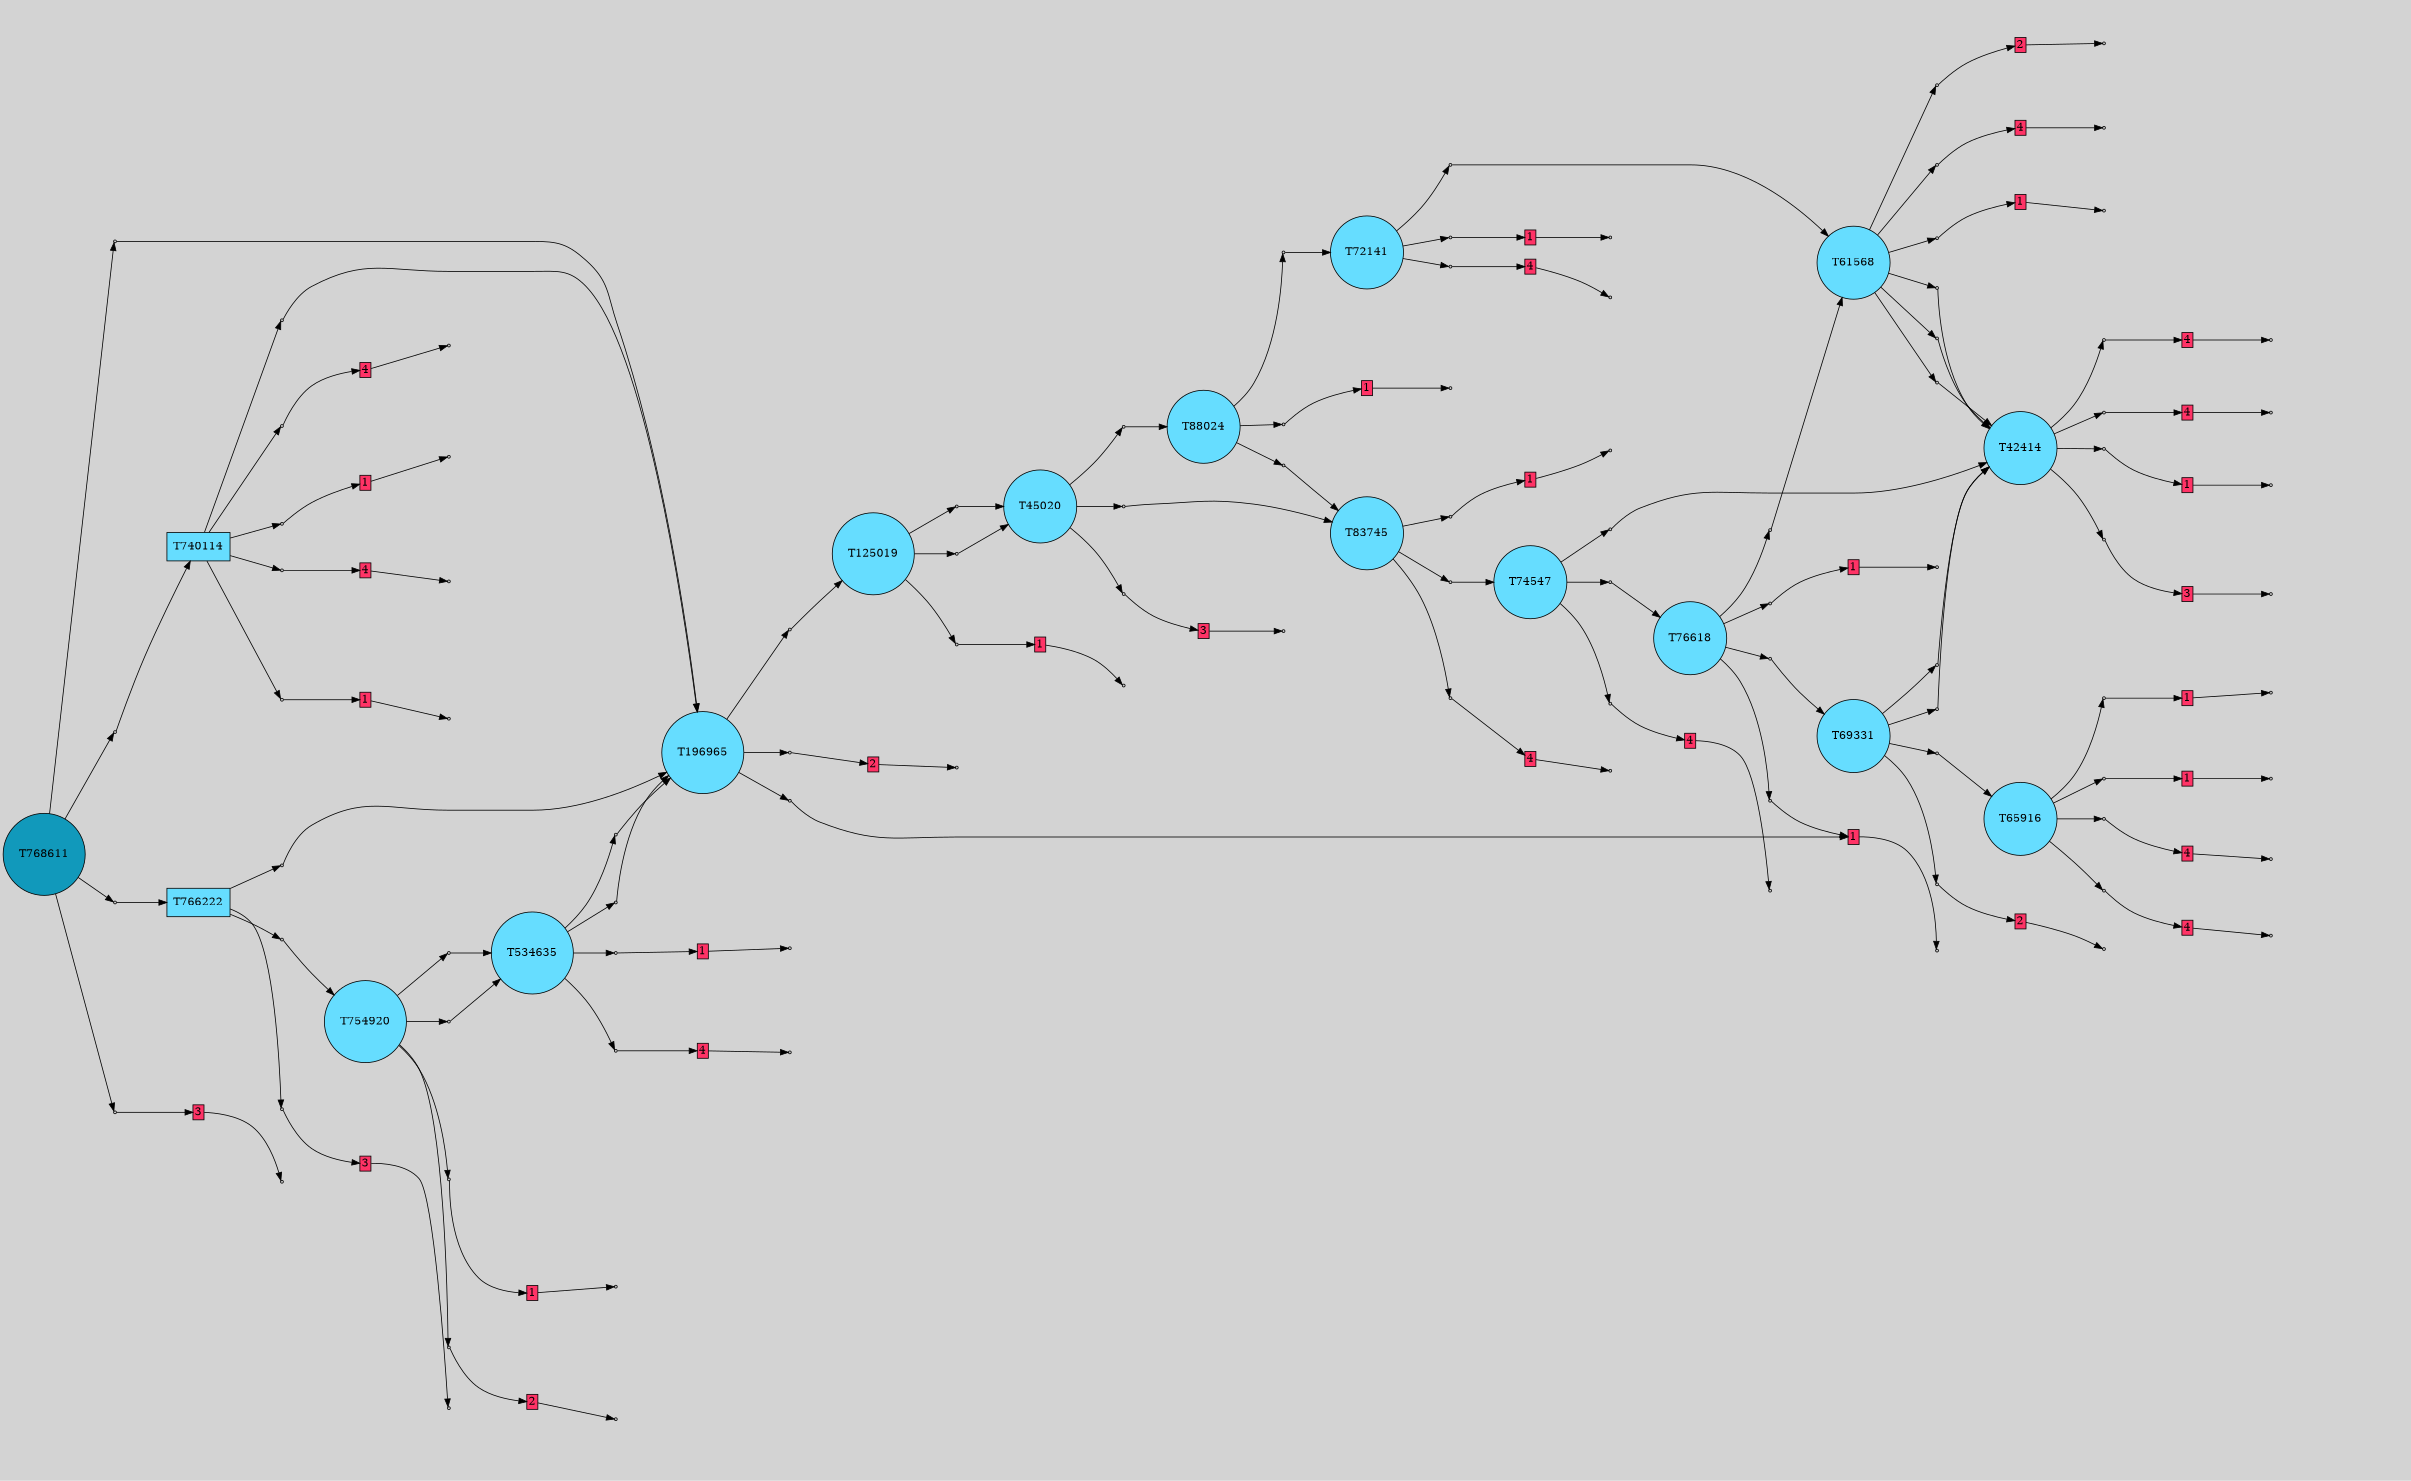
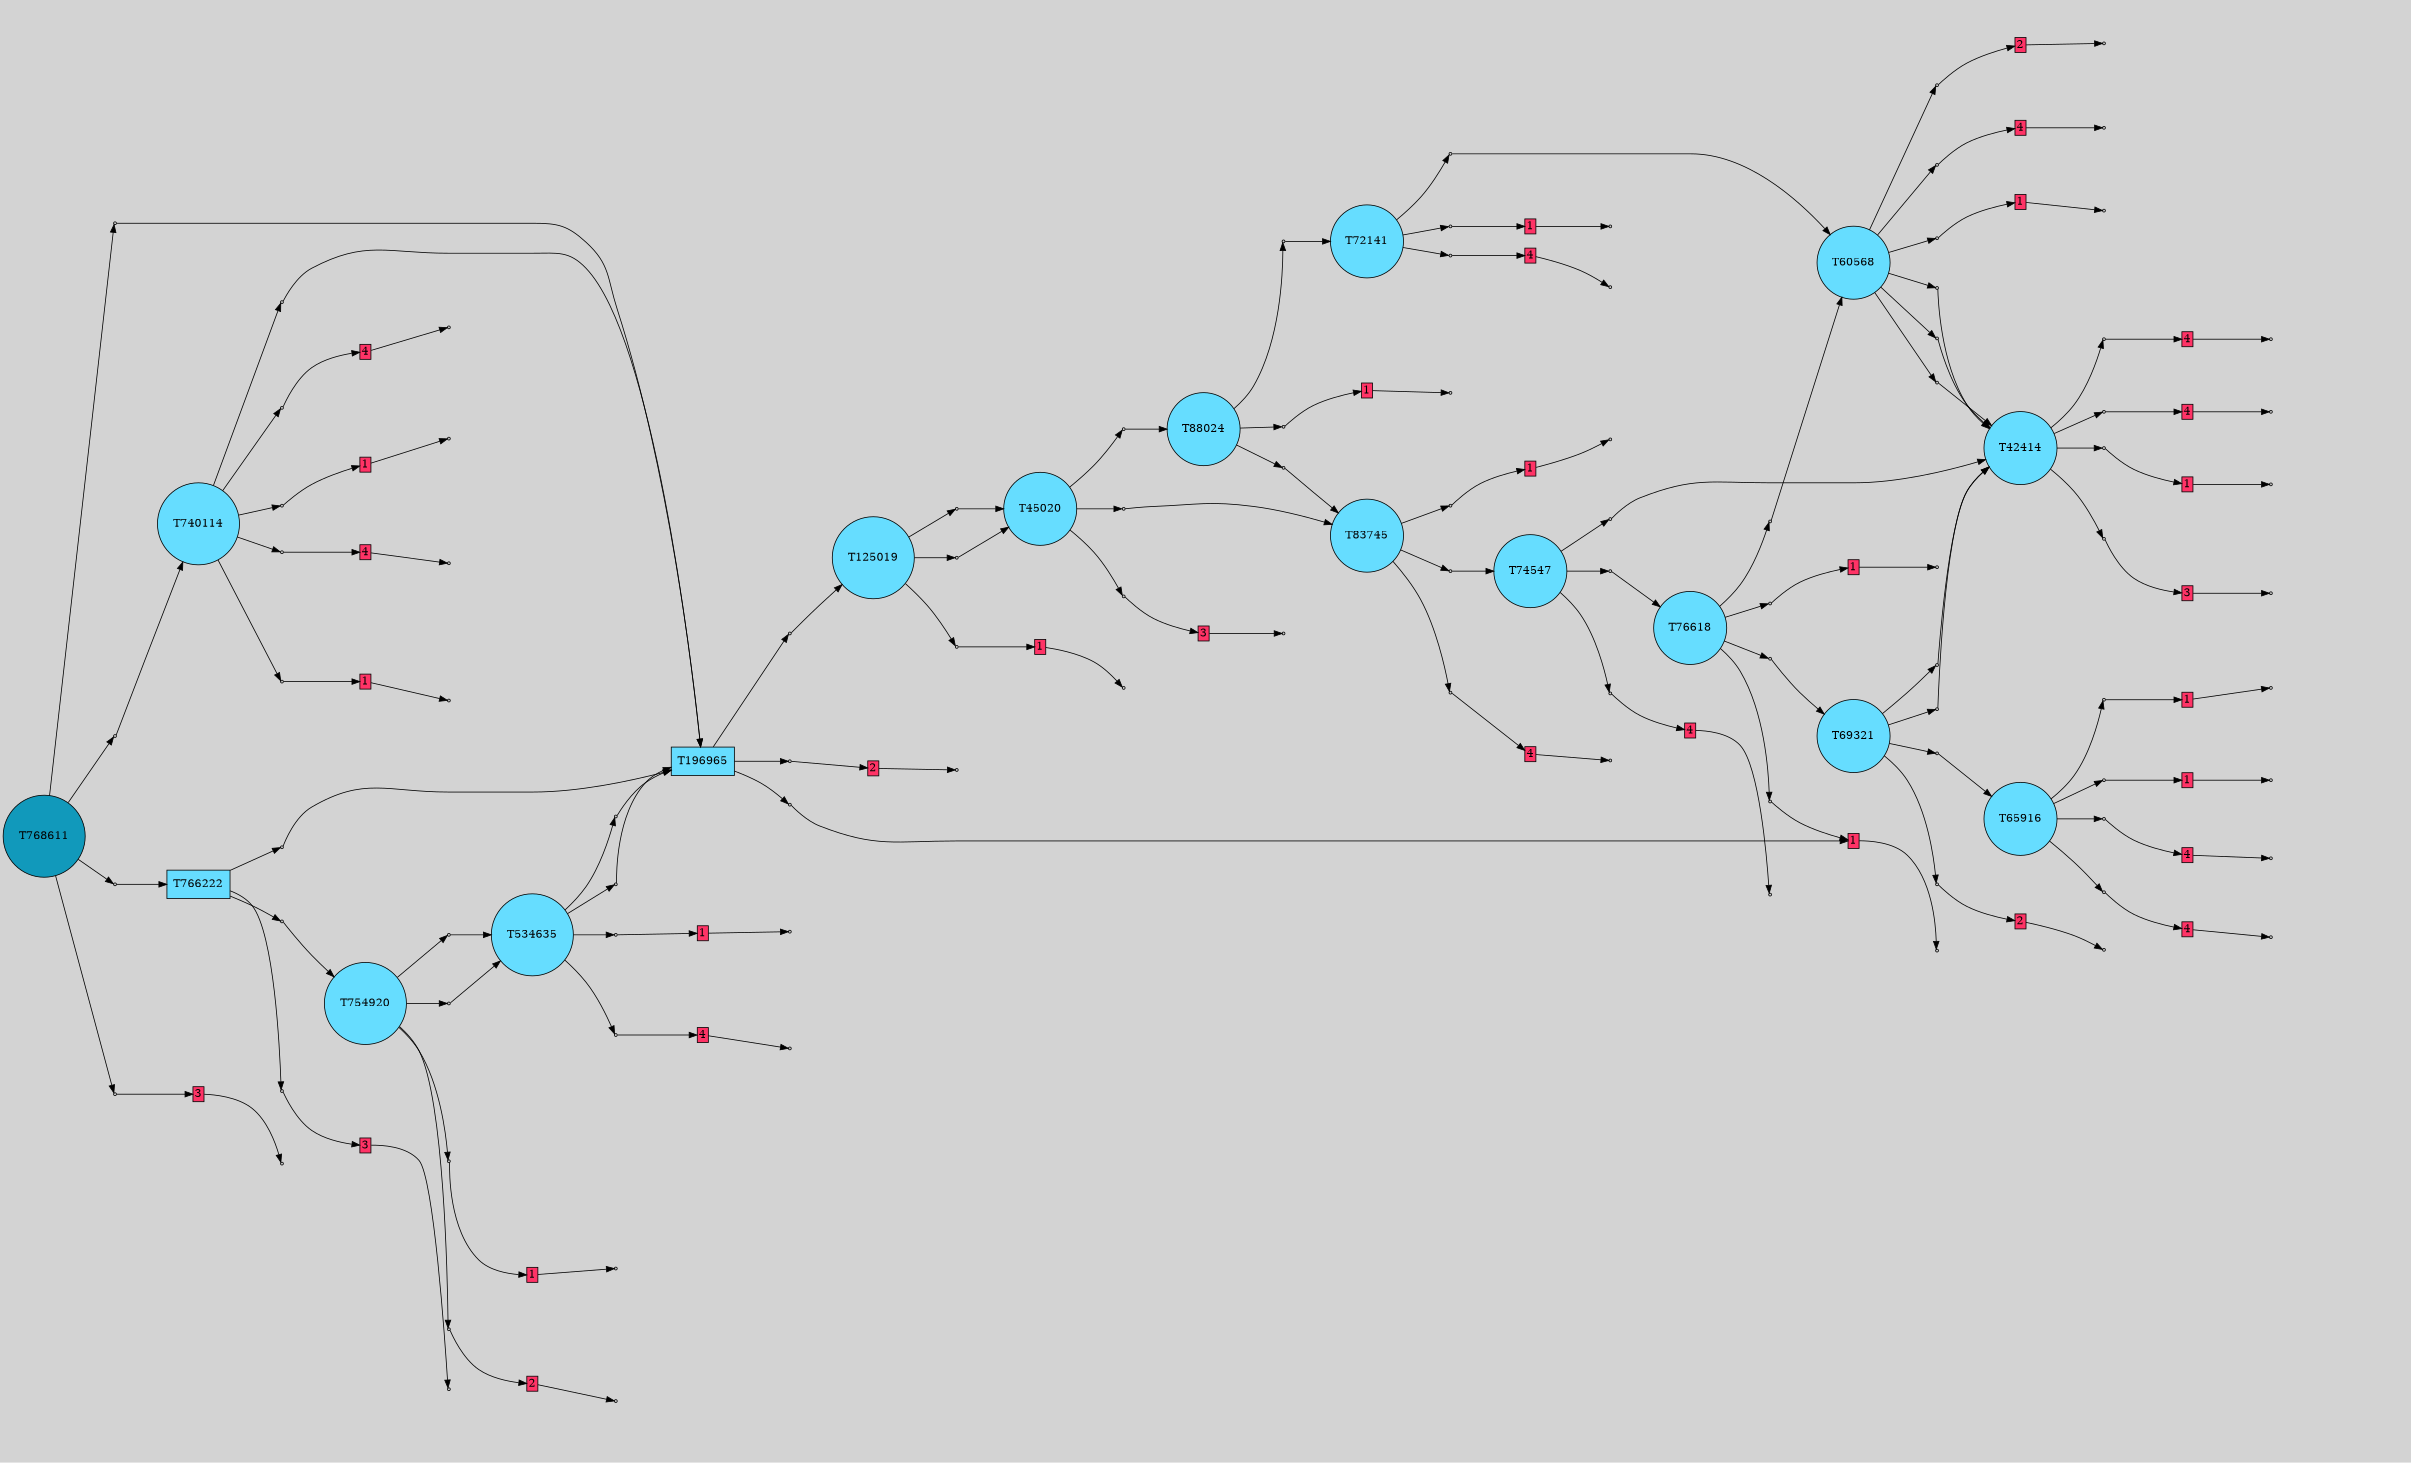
node "T61568": label "T61568" -> "T60568"
node "T740114": shape box -> circle
node "T69331": label "T69331" -> "T69321"
node "T196965": shape circle -> box
